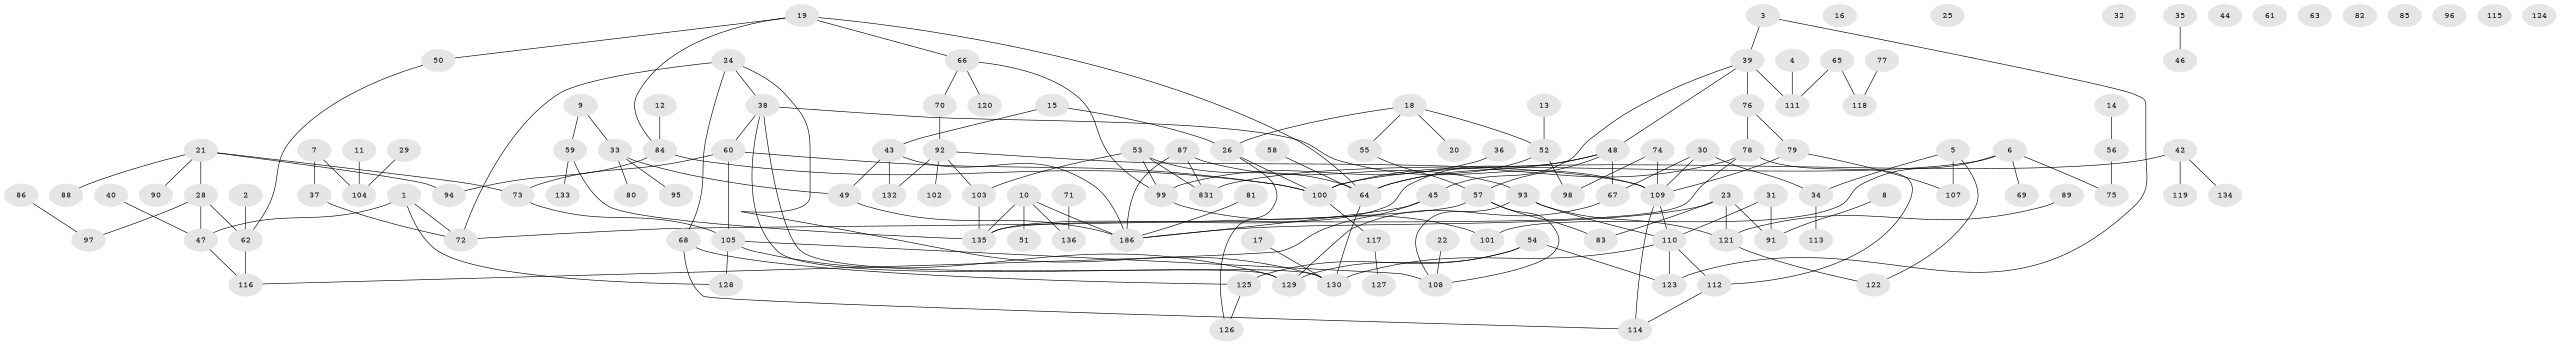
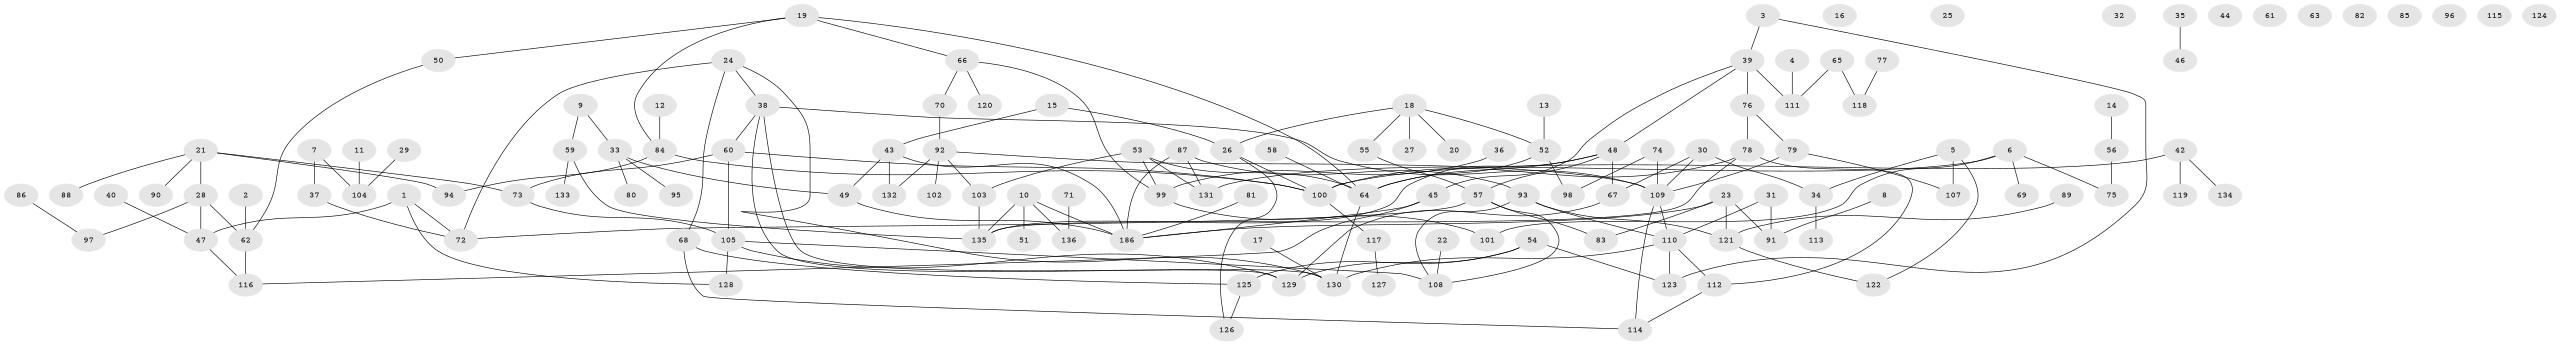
node "27": added
node "831": label "831" -> "131"
